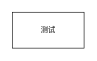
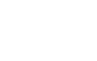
node "测试": removed
